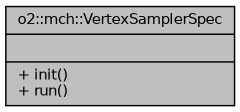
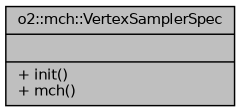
node "o2::mch::VertexSamplerSpec": text "+ run()" -> "+ mch()"
